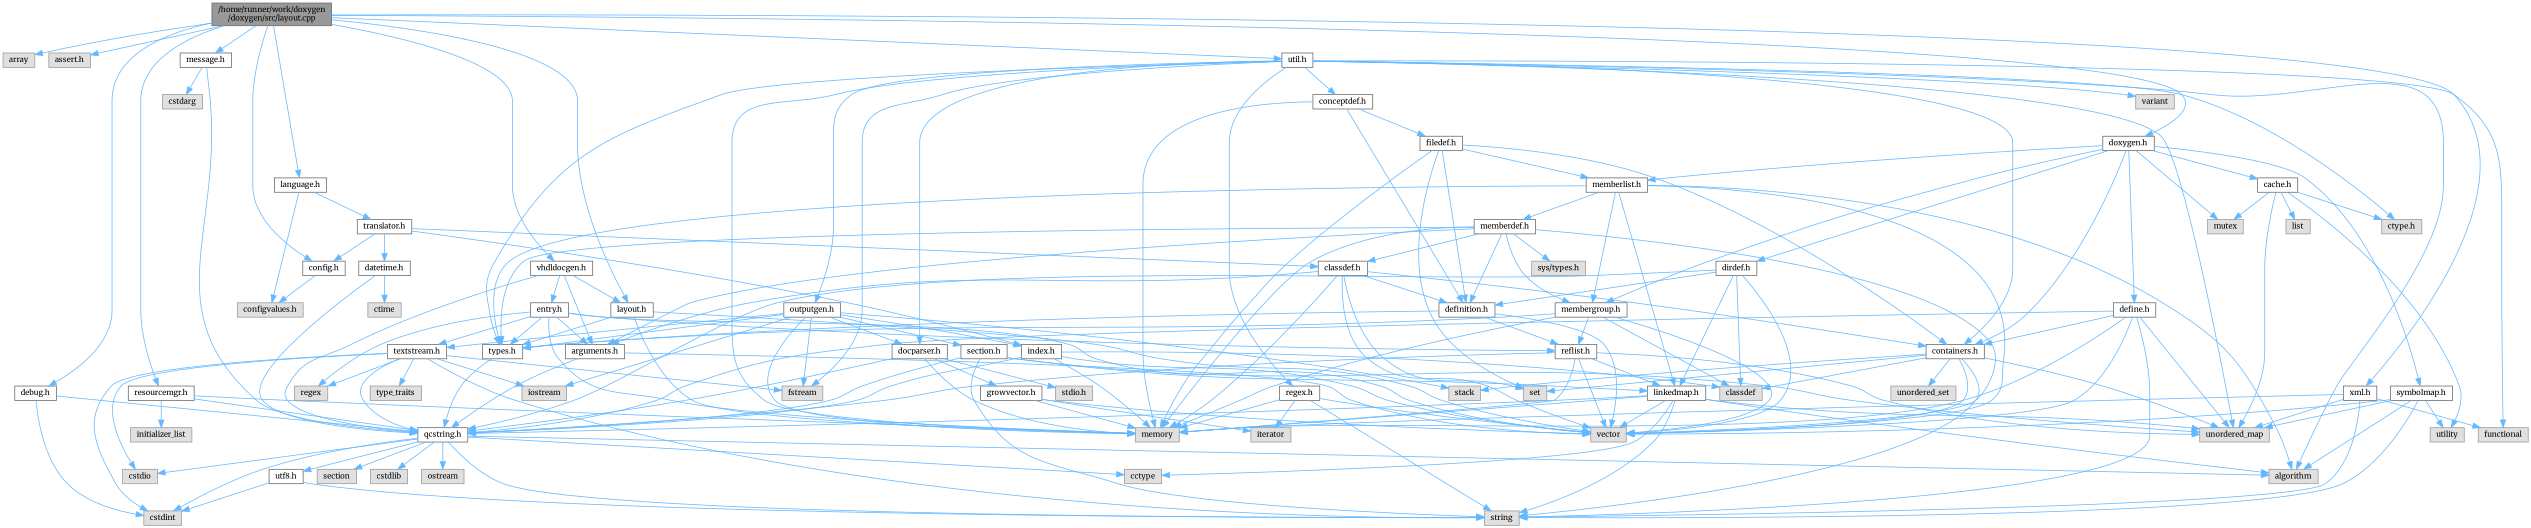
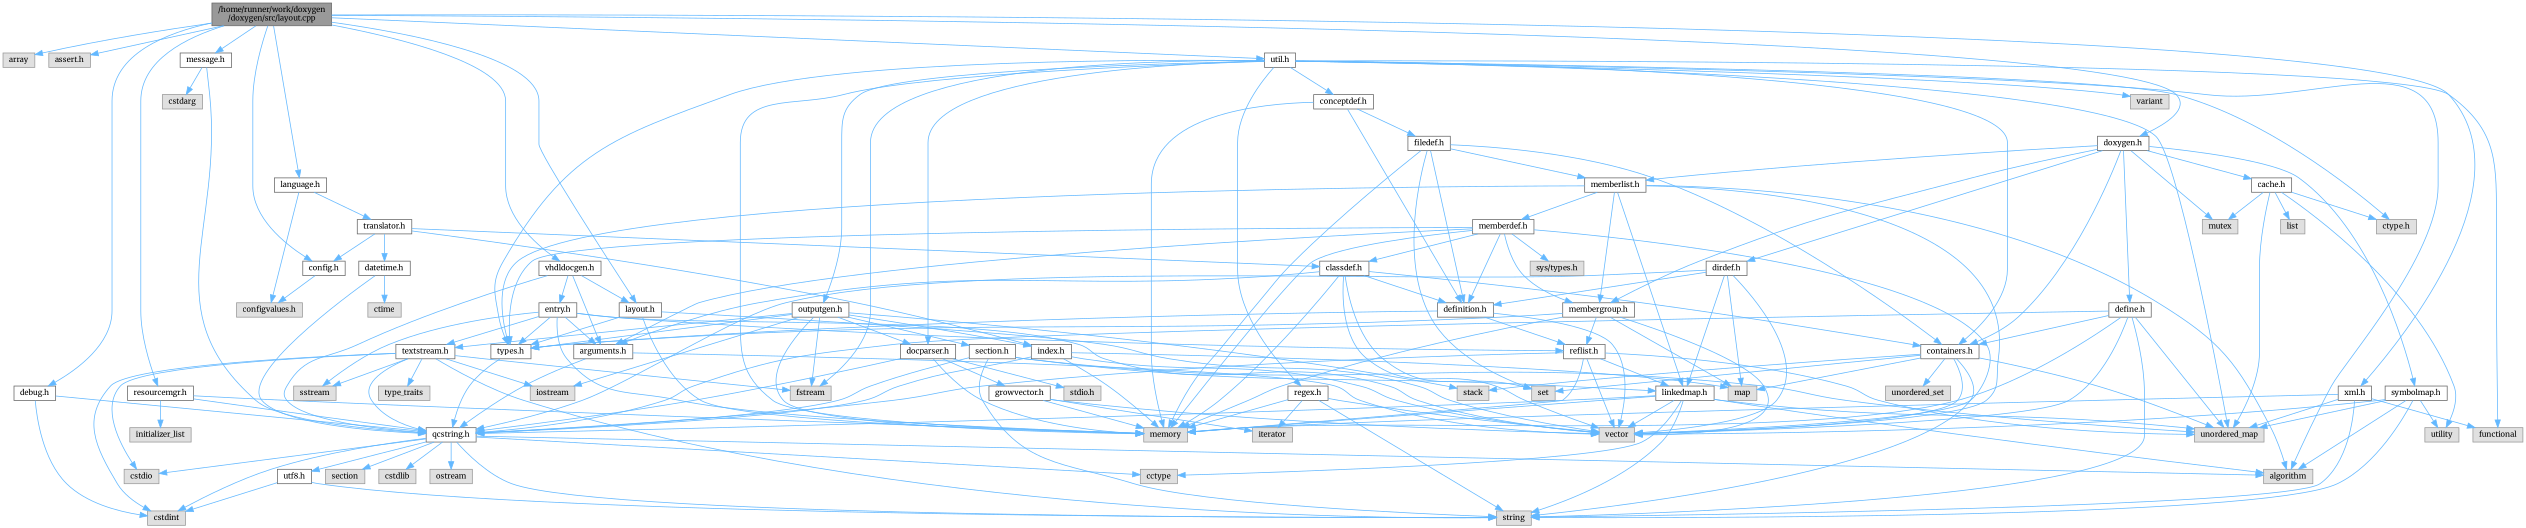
node "regex": label "regex" -> "sstream"
node "classdef": label "classdef" -> "map"
